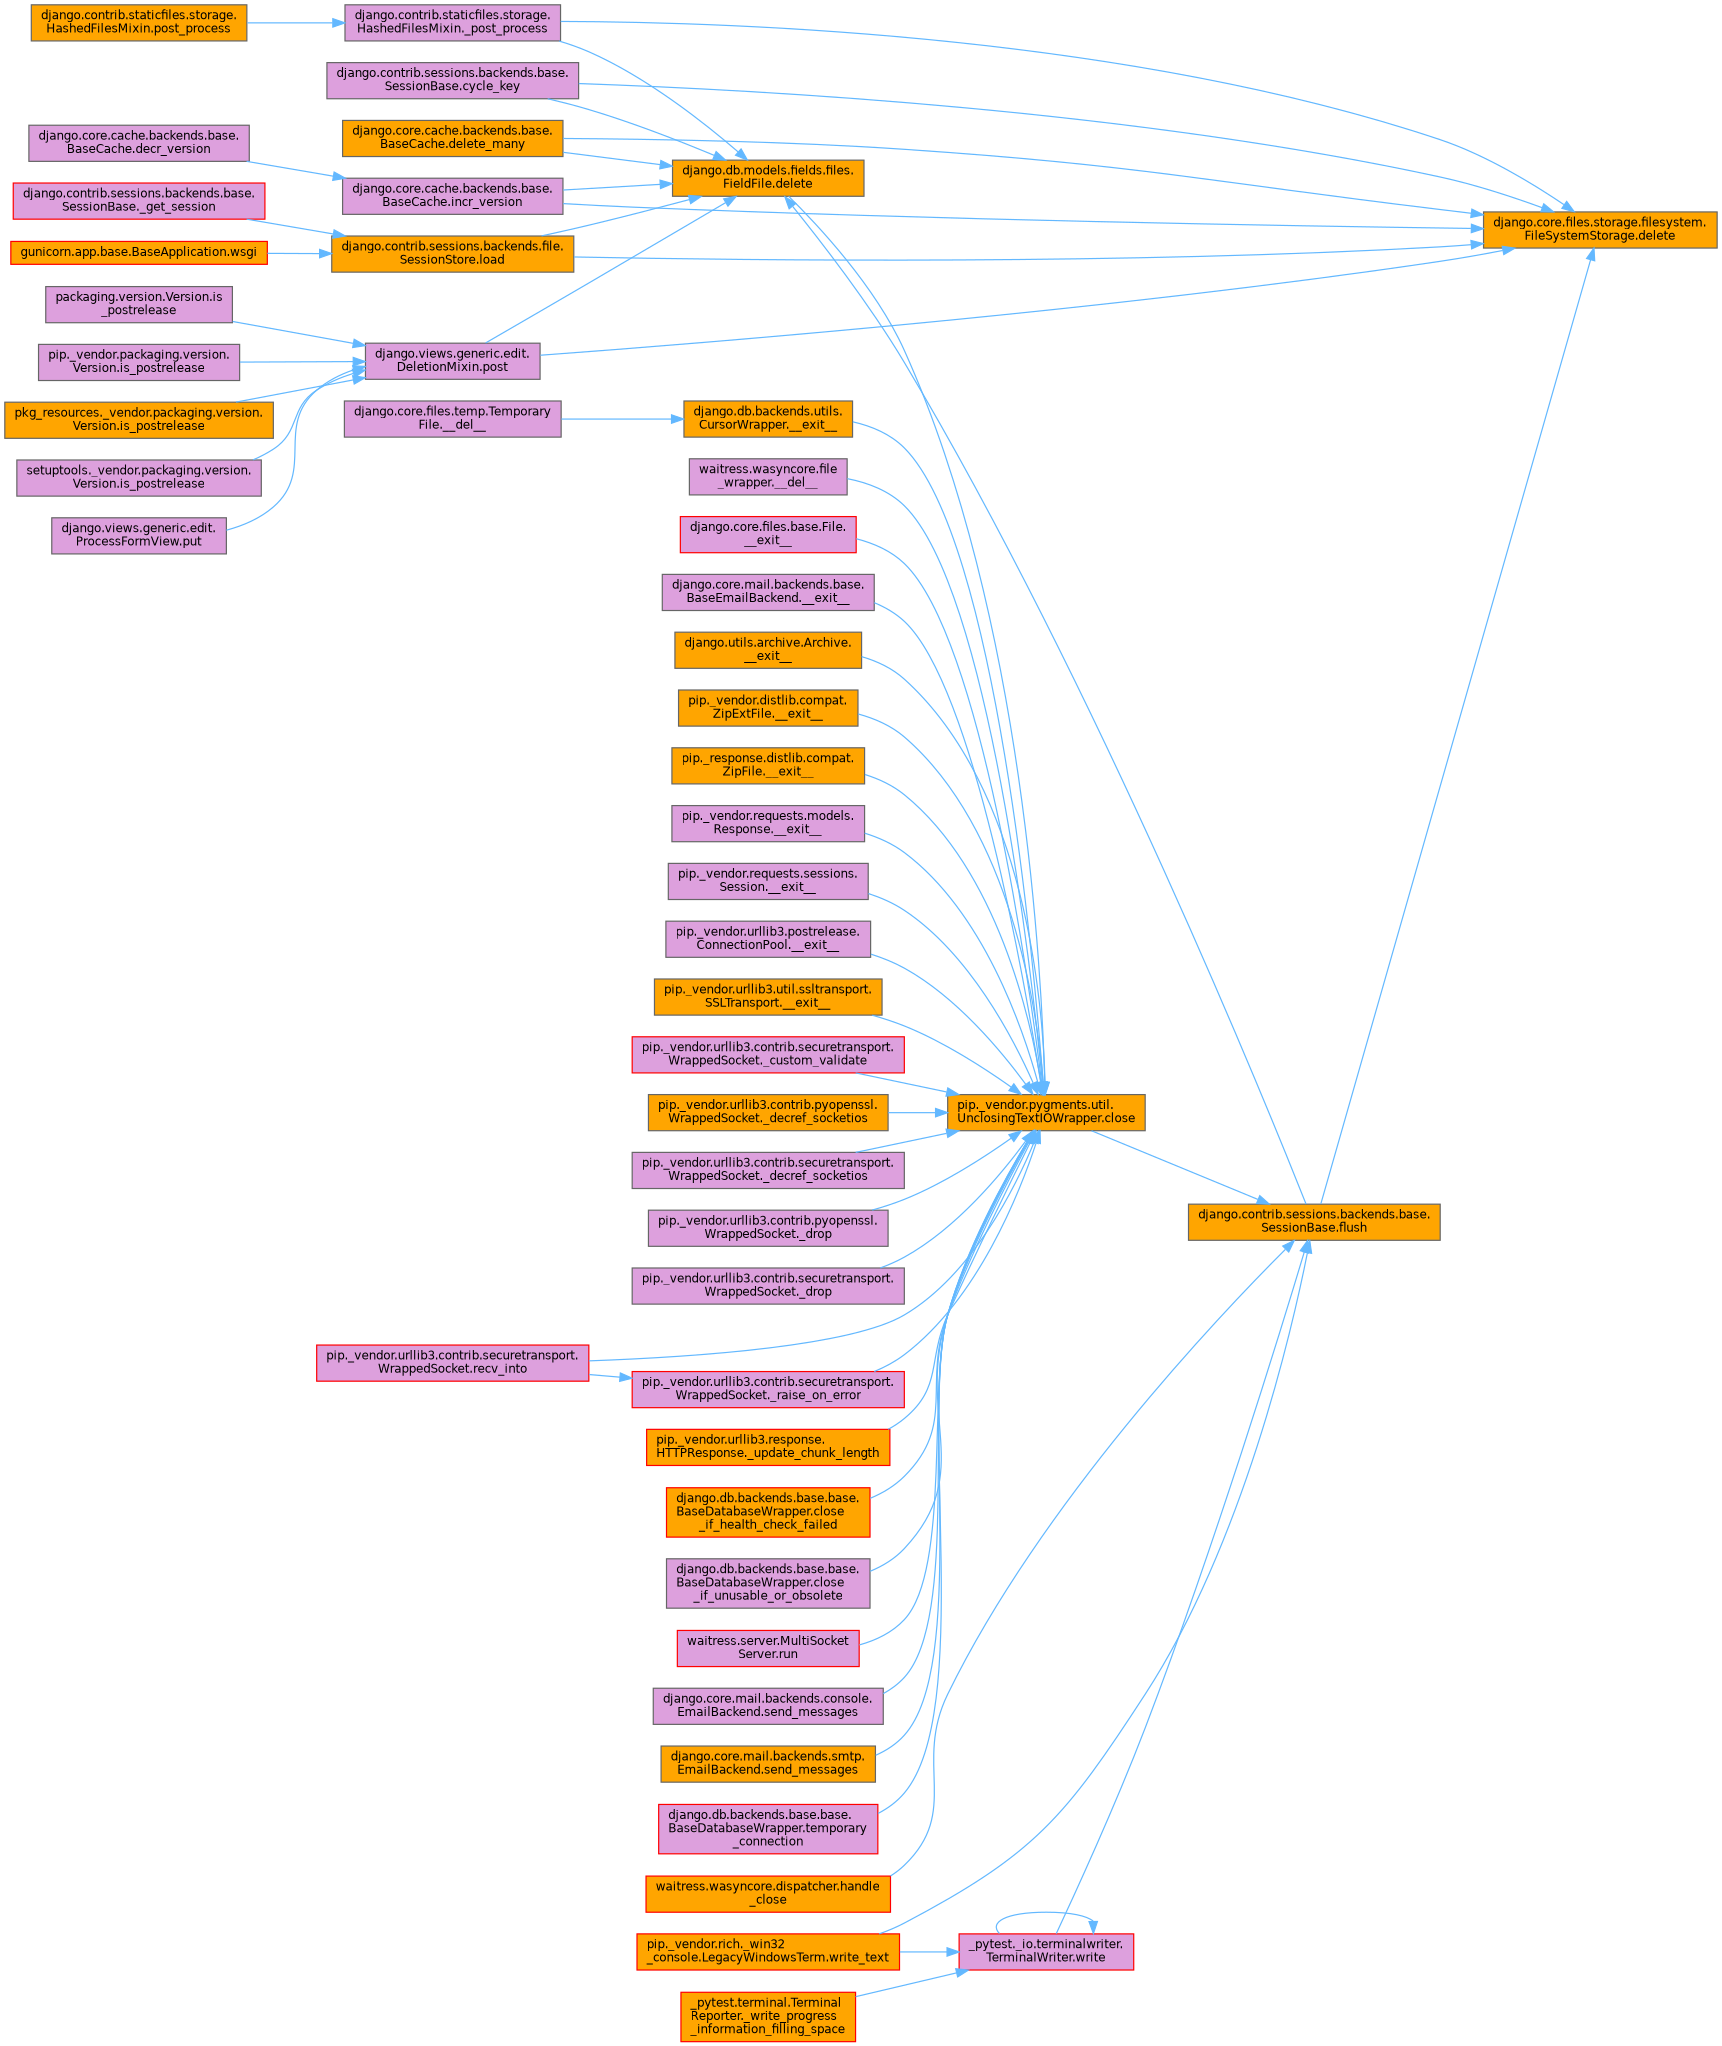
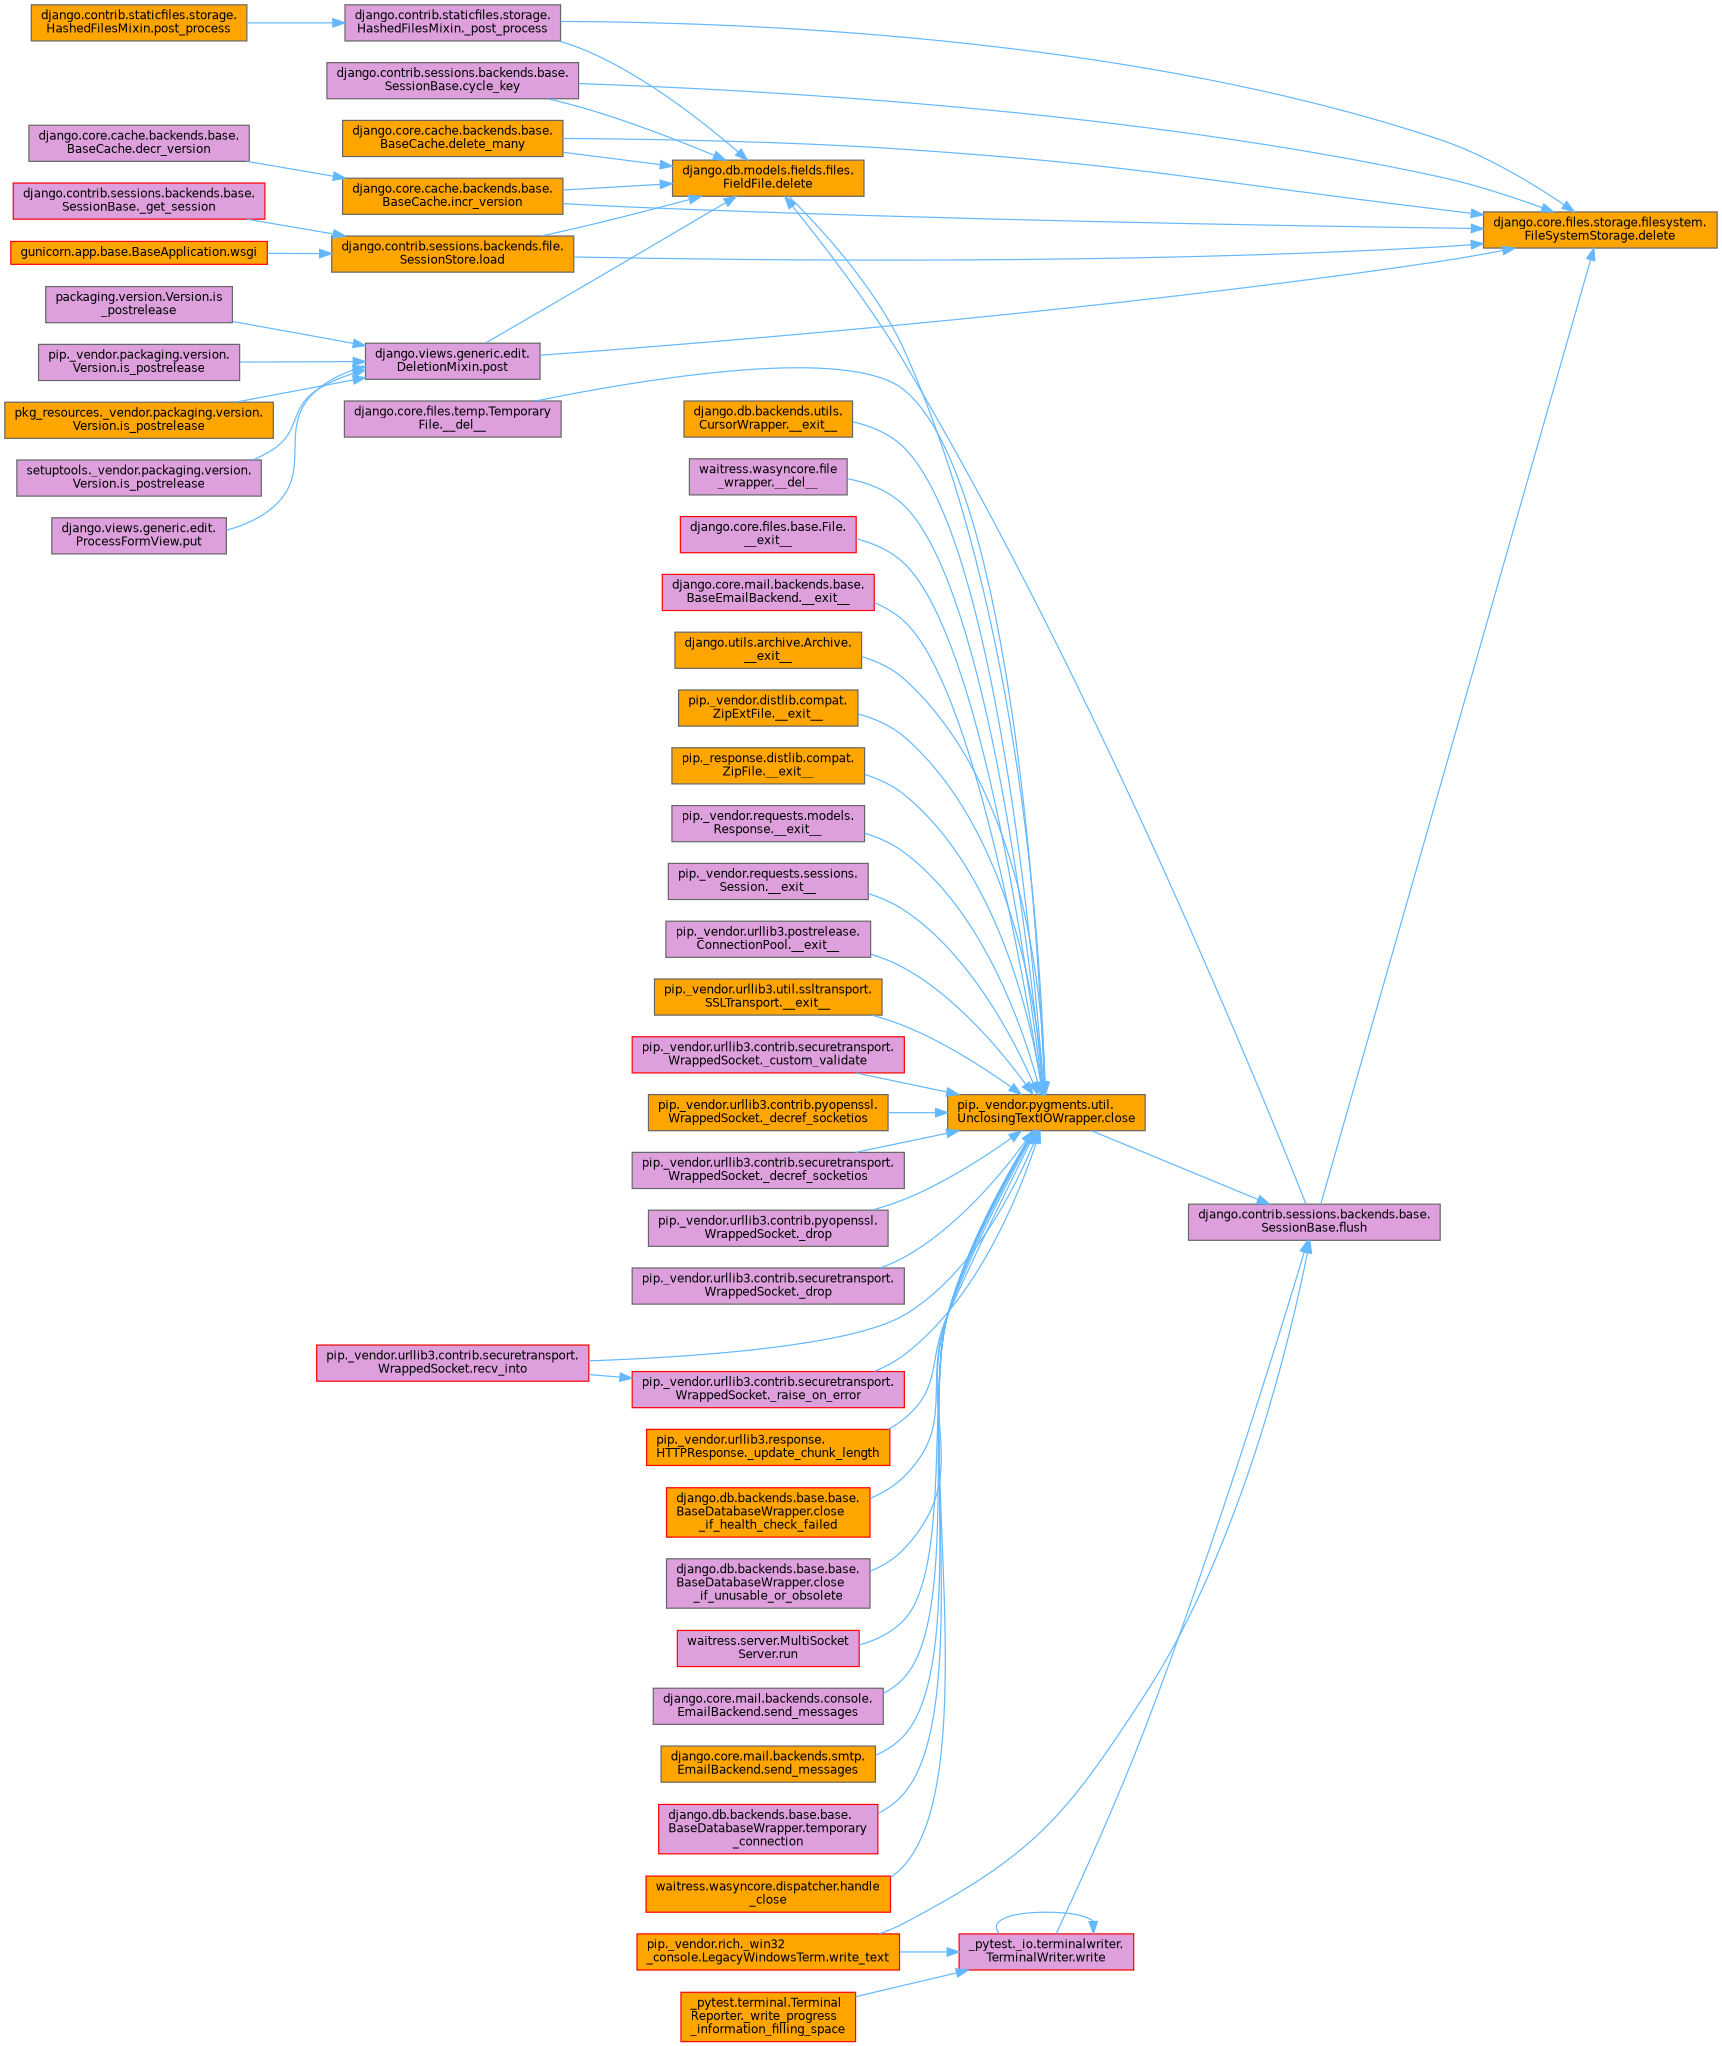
node "django.core.cache.backends.base. BaseCache.incr_version": fillcolor plum -> orange
edge "django.core.files.temp.Temporary File.__del__" -> "django.db.backends.utils. CursorWrapper.__exit__": now "django.core.files.temp.Temporary File.__del__" -> "pip._vendor.pygments.util. UnclosingTextIOWrapper.close"
node "django.core.mail.backends.base. BaseEmailBackend.__exit__": color grey40 -> red
node "django.contrib.sessions.backends.base. SessionBase.flush": fillcolor orange -> plum
edge "waitress.wasyncore.dispatcher.handle _close" -> "django.contrib.sessions.backends.base. SessionBase.flush": now "waitress.wasyncore.dispatcher.handle _close" -> "pip._vendor.pygments.util. UnclosingTextIOWrapper.close"
